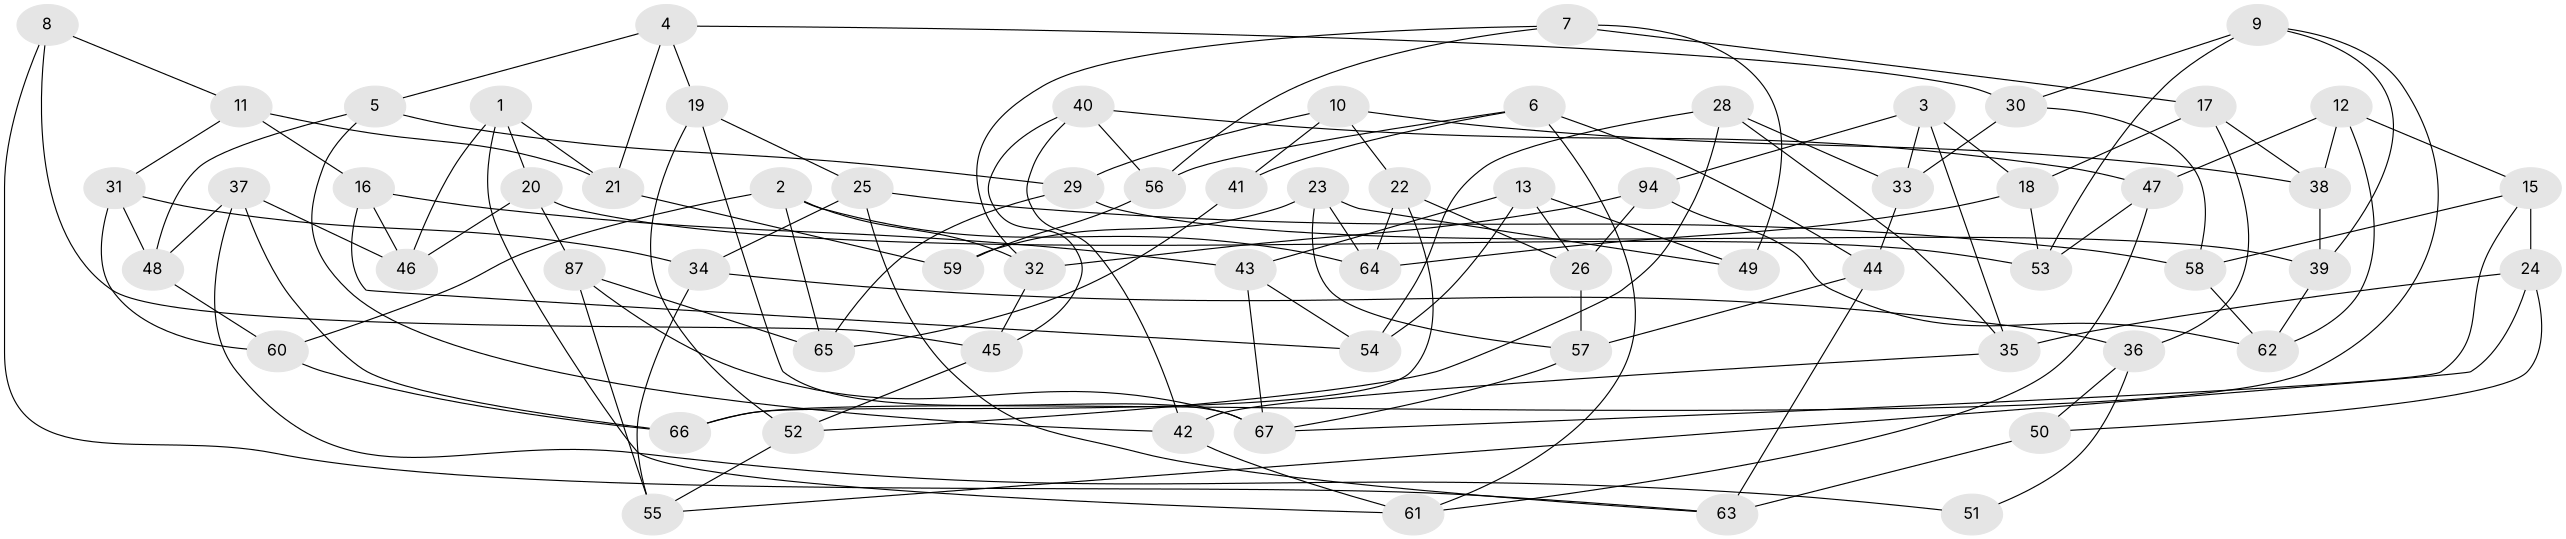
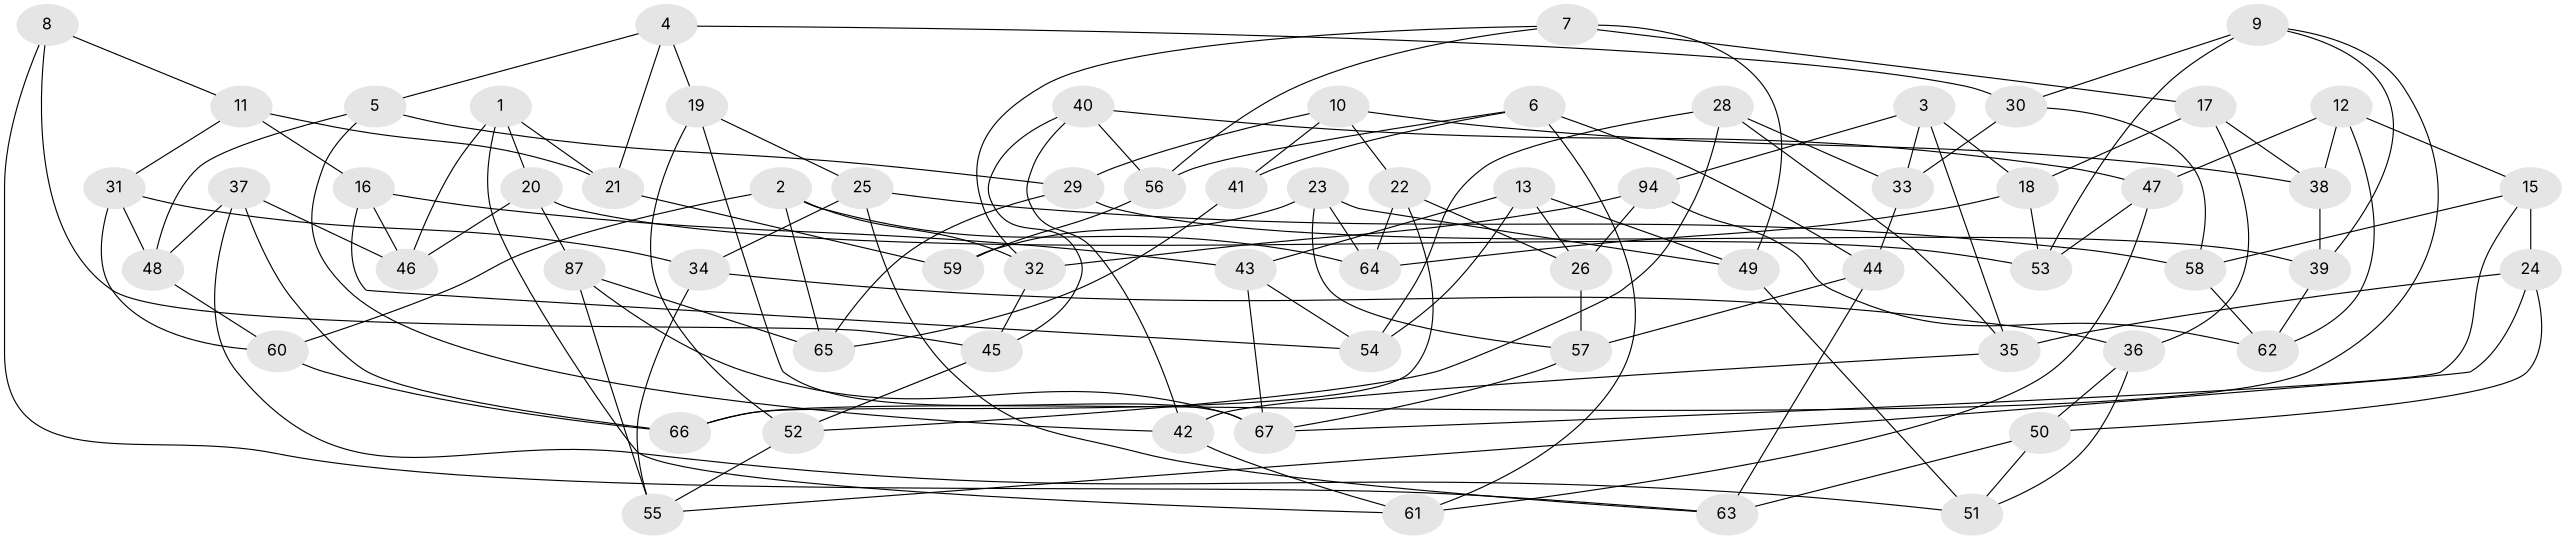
edge "49" -- "51": added
edge "50" -- "51": added
